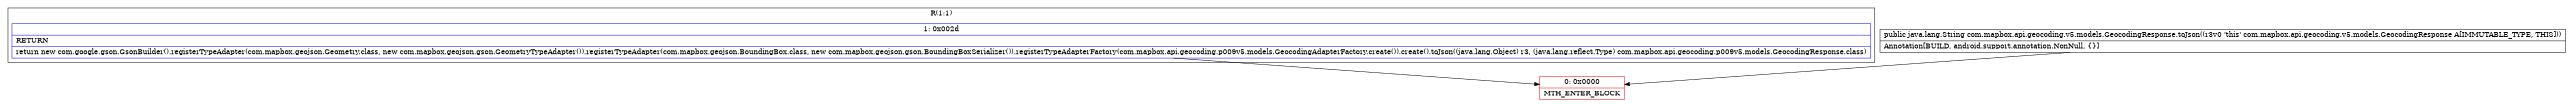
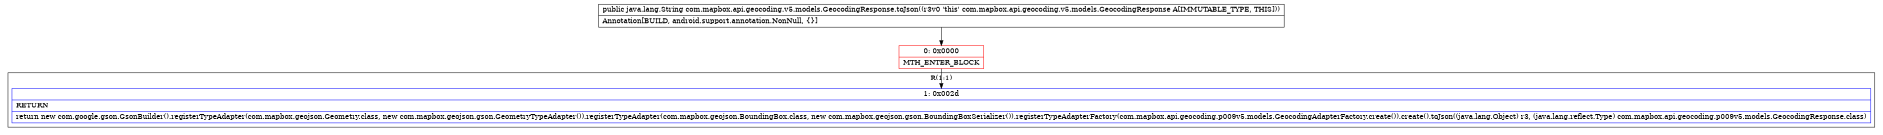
edge "1: 0x002d" -> "0: 0x0000": reversed
